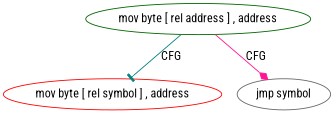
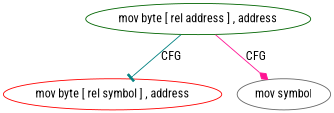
node "jmp symbol": label "jmp symbol" -> "mov symbol"
